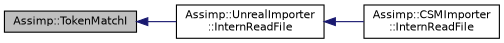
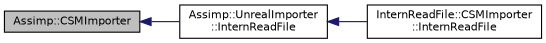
node "Assimp::TokenMatchI": label "Assimp::TokenMatchI" -> "Assimp::CSMImporter"
node "Assimp::CSMImporter ::InternReadFile": label "Assimp::CSMImporter ::InternReadFile" -> "InternReadFile::CSMImporter ::InternReadFile"
